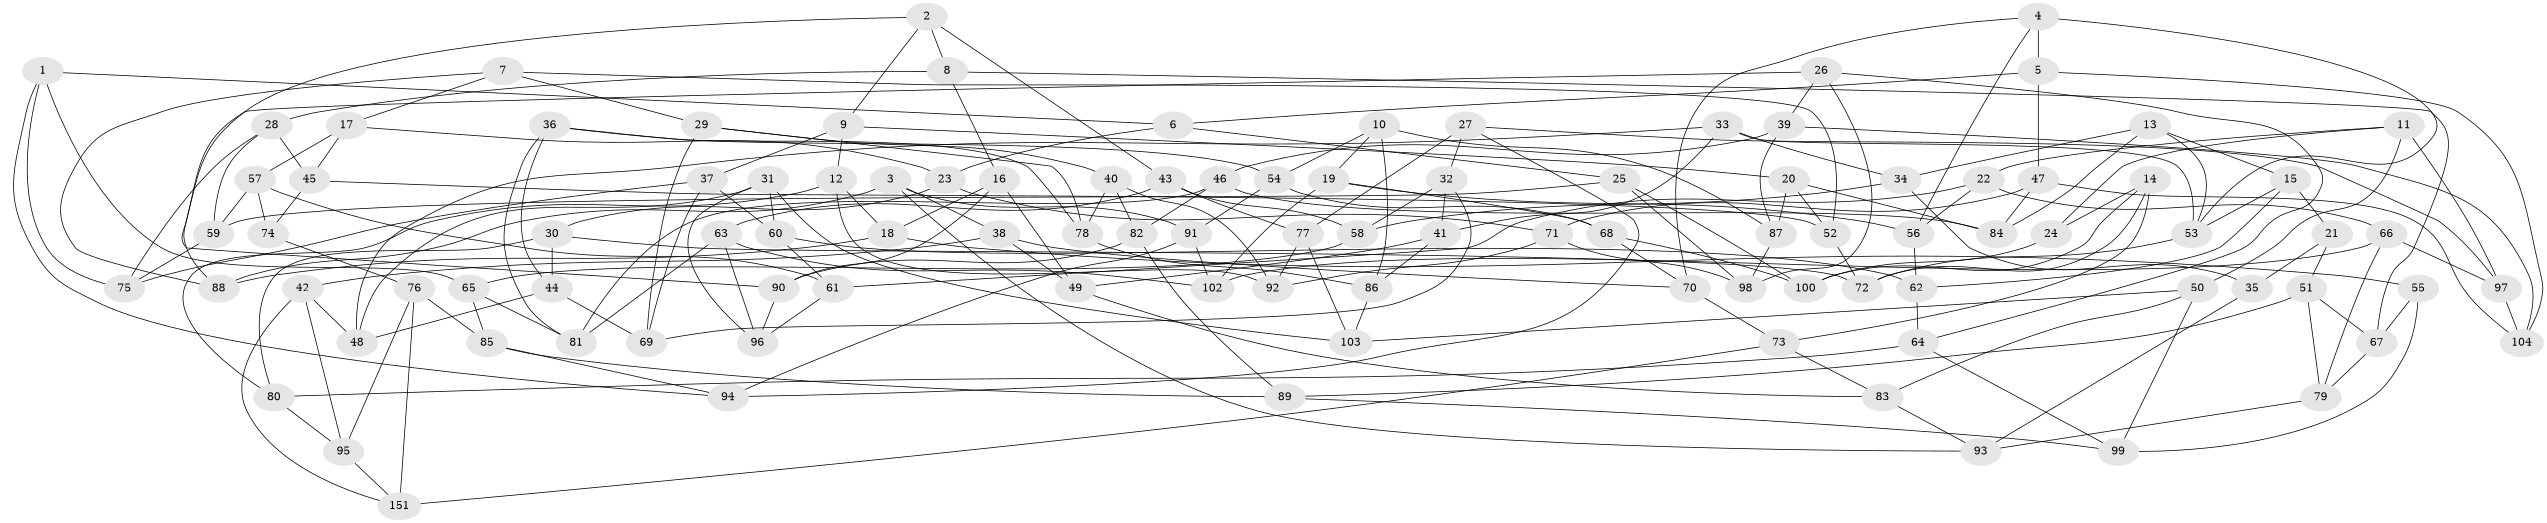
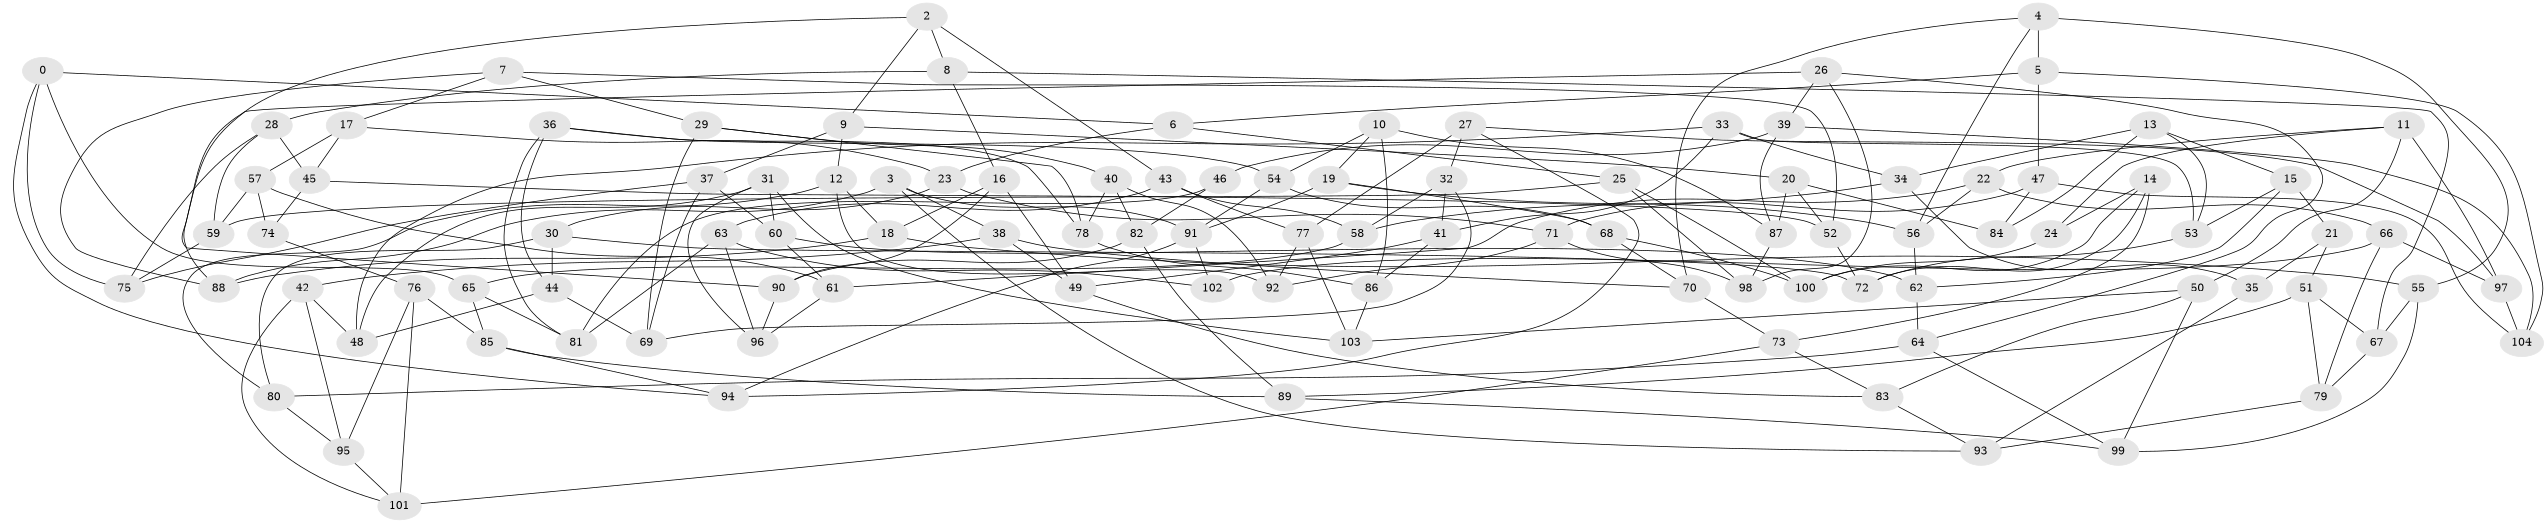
node "1": label "1" -> "0"
edge "4" -- "53": now "4" -- "55"
edge "46" -- "84": removed
edge "19" -- "102": now "19" -- "91"
node "151": label "151" -> "101"
